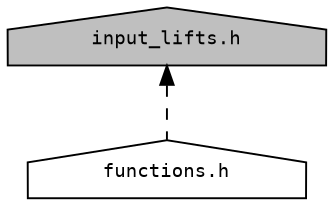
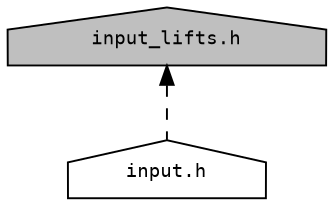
node "functions.h": label "functions.h" -> "input.h"
